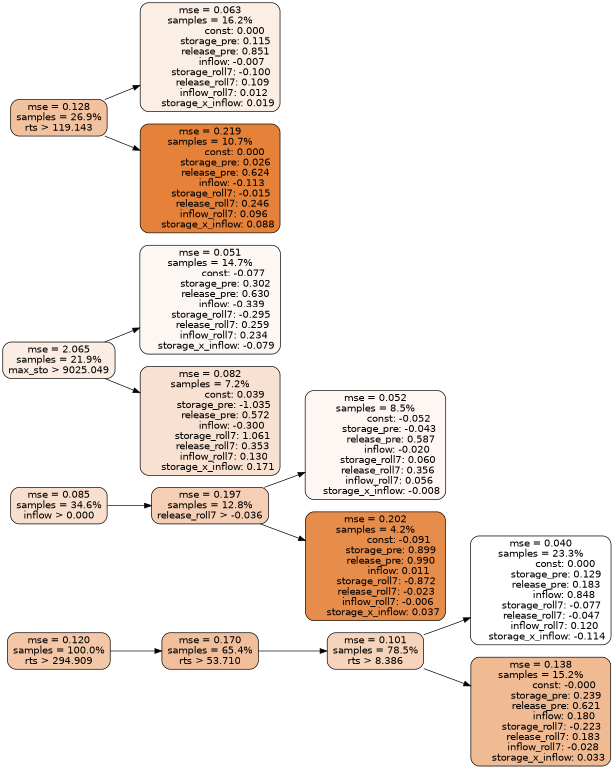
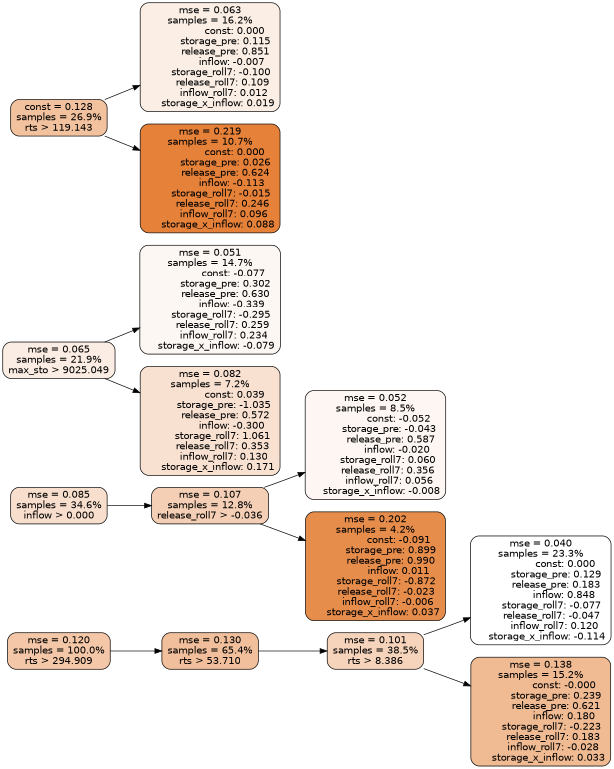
node "mse = 0.128 samples = 26.9% rts > 119.143": label "mse = 0.128 samples = 26.9% rts > 119.143" -> "const = 0.128 samples = 26.9% rts > 119.143"
node "mse = 2.065 samples = 21.9% max_sto > 9025.049": label "mse = 2.065 samples = 21.9% max_sto > 9025.049" -> "mse = 0.065 samples = 21.9% max_sto > 9025.049"
node "mse = 0.197 samples = 12.8% release_roll7 > -0.036": label "mse = 0.197 samples = 12.8% release_roll7 > -0.036" -> "mse = 0.107 samples = 12.8% release_roll7 > -0.036"
node "mse = 0.170 samples = 65.4% rts > 53.710": label "mse = 0.170 samples = 65.4% rts > 53.710" -> "mse = 0.130 samples = 65.4% rts > 53.710"
node "mse = 0.101 samples = 78.5% rts > 8.386": label "mse = 0.101 samples = 78.5% rts > 8.386" -> "mse = 0.101 samples = 38.5% rts > 8.386"
